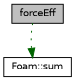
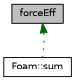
edge "forceEff" -> "Foam::sum": reversed
